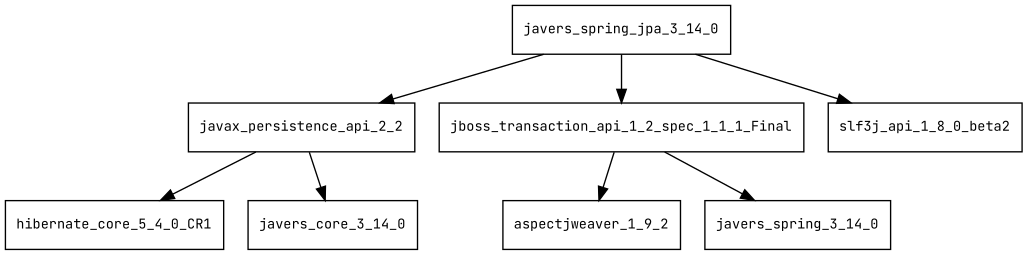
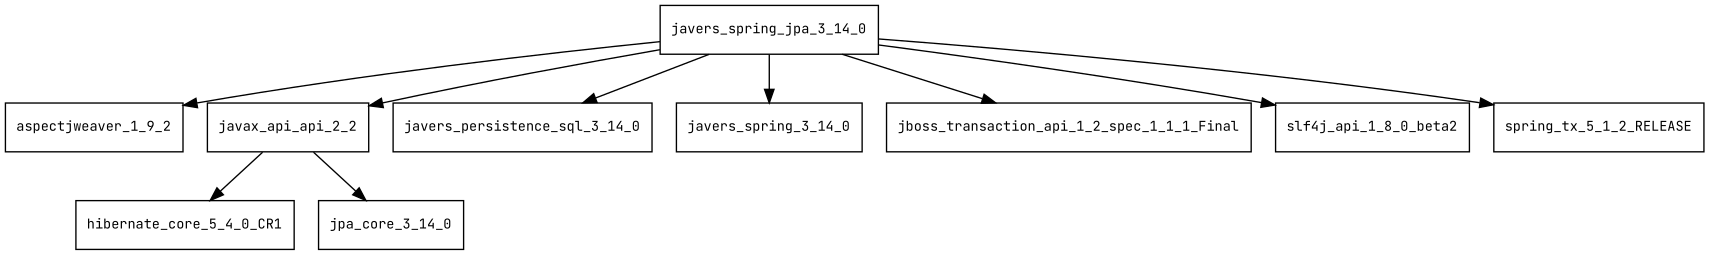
node "javax_persistence_api_2_2": label "javax_persistence_api_2_2" -> "javax_api_api_2_2"
node "javers_persistence_sql_3_14_0": added
node "slf3j_api_1_8_0_beta2": label "slf3j_api_1_8_0_beta2" -> "slf4j_api_1_8_0_beta2"
node "spring_tx_5_1_2_RELEASE": added
edge "jboss_transaction_api_1_2_spec_1_1_1_Final" -> "aspectjweaver_1_9_2": now "javers_spring_jpa_3_14_0" -> "aspectjweaver_1_9_2"
edge "jboss_transaction_api_1_2_spec_1_1_1_Final" -> "javers_spring_3_14_0": now "javers_spring_jpa_3_14_0" -> "javers_spring_3_14_0"
node "javers_core_3_14_0": label "javers_core_3_14_0" -> "jpa_core_3_14_0"
